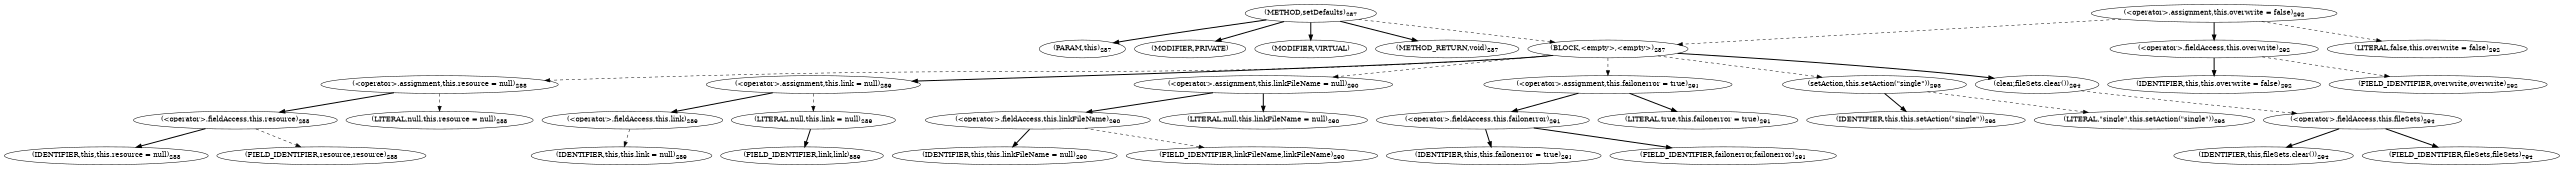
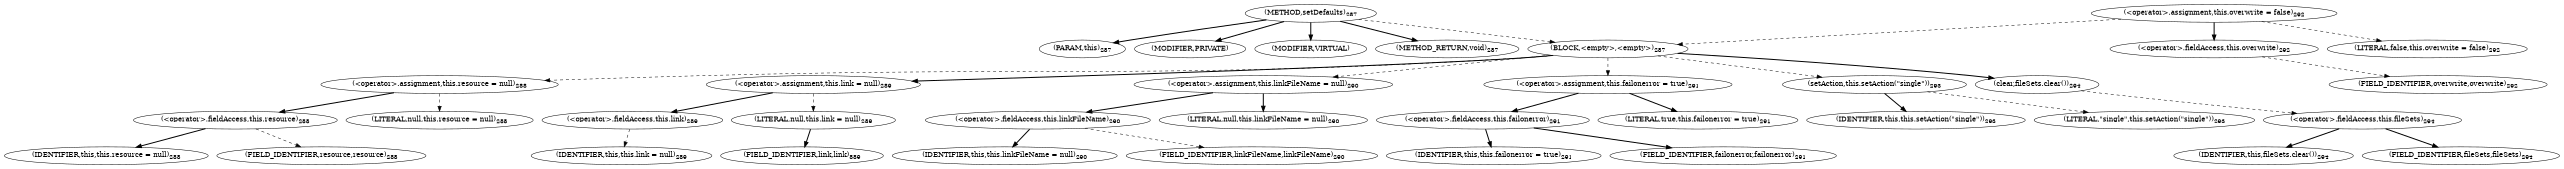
node "(IDENTIFIER,this,this.overwrite = false)": removed
node "(FIELD_IDENTIFIER,fileSets,fileSets)": text "794" -> "294"
